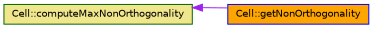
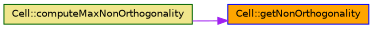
edge "Cell::getNonOrthogonality" -> "Cell::computeMaxNonOrthogonality": reversed
